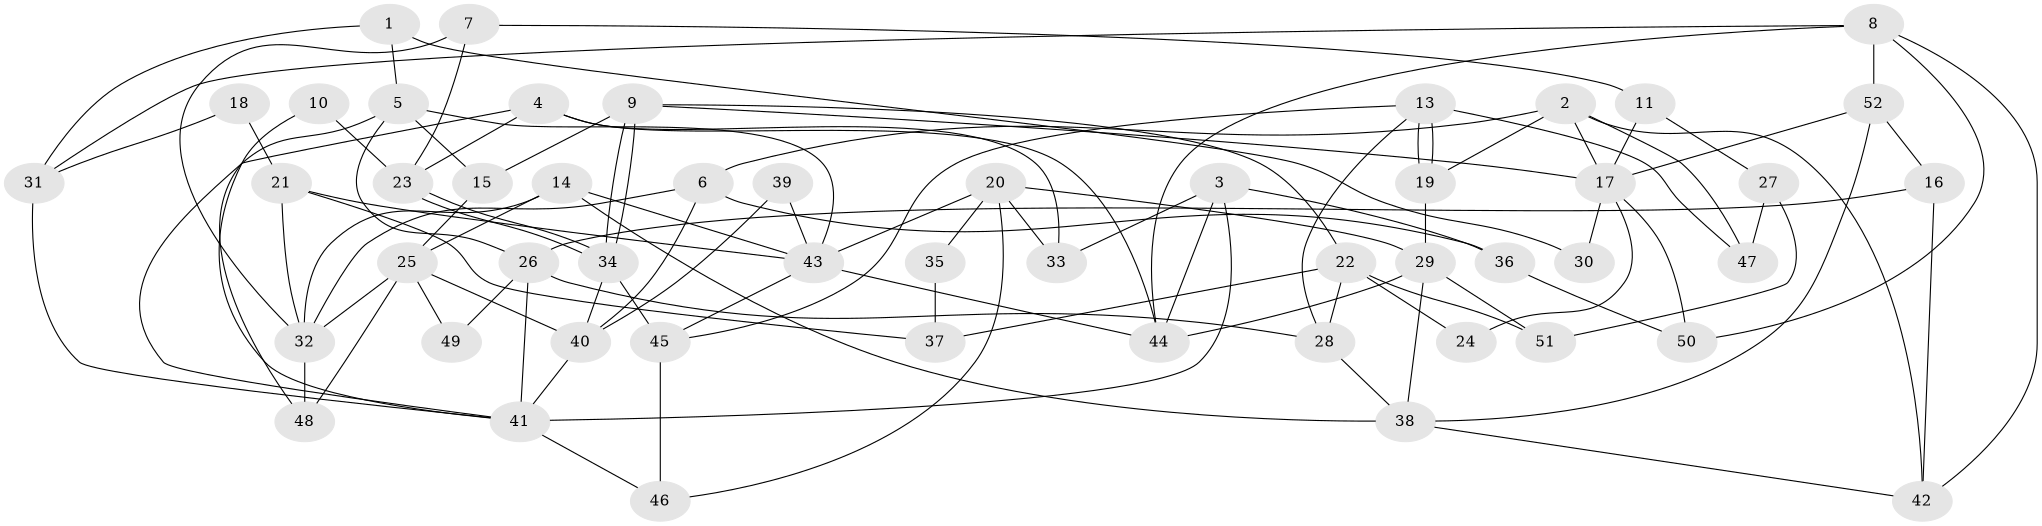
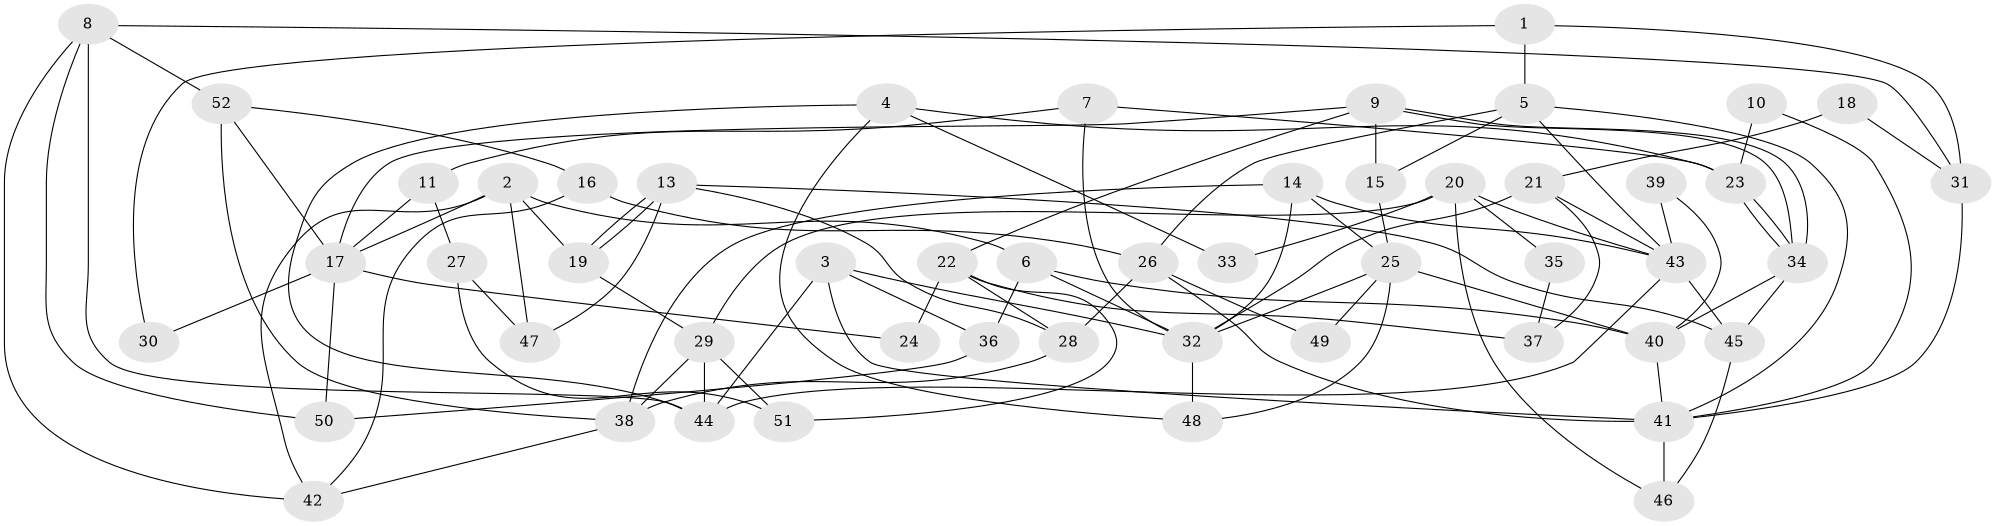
edge "3" -- "33": now "3" -- "32"
